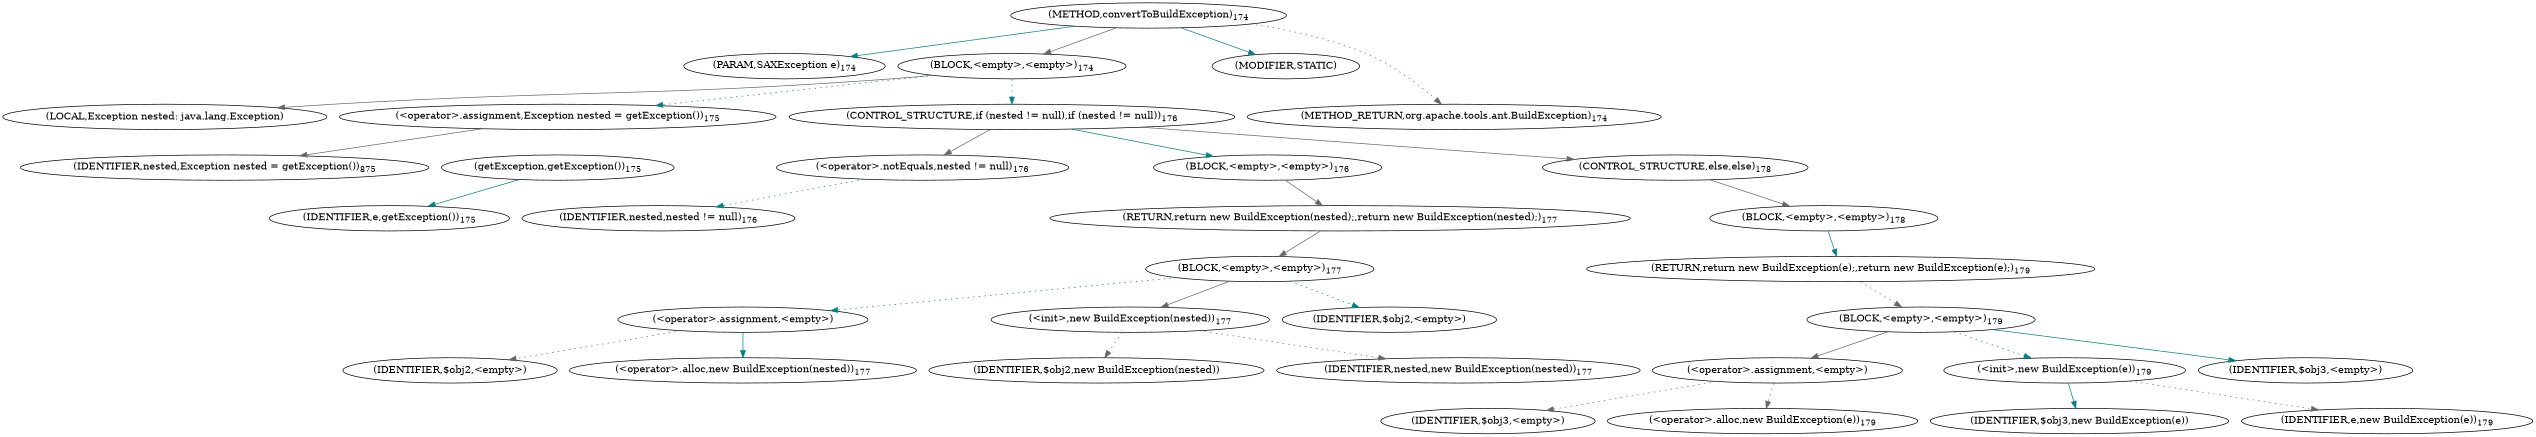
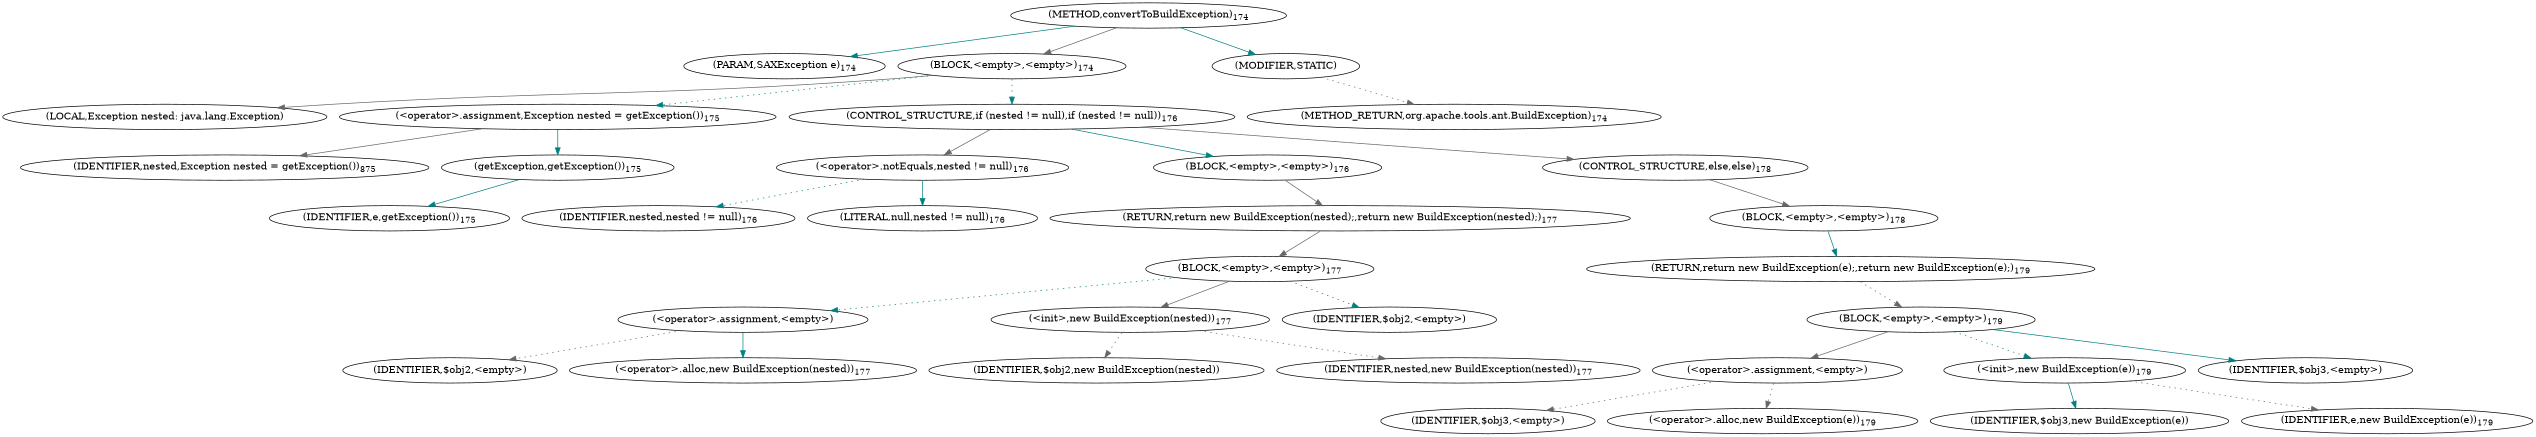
edge "(METHOD,convertToBuildException)" -> "(METHOD_RETURN,org.apache.tools.ant.BuildException)": now "(MODIFIER,STATIC)" -> "(METHOD_RETURN,org.apache.tools.ant.BuildException)"
edge "(<operator>.assignment,Exception nested = getException())" -> "(getException,getException())": added
node "(LITERAL,null,nested != null)": added
